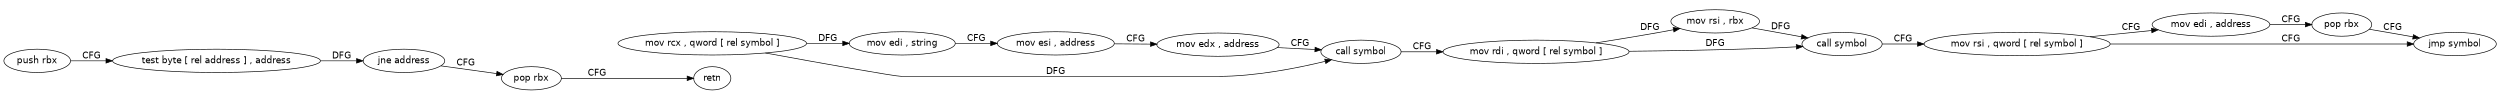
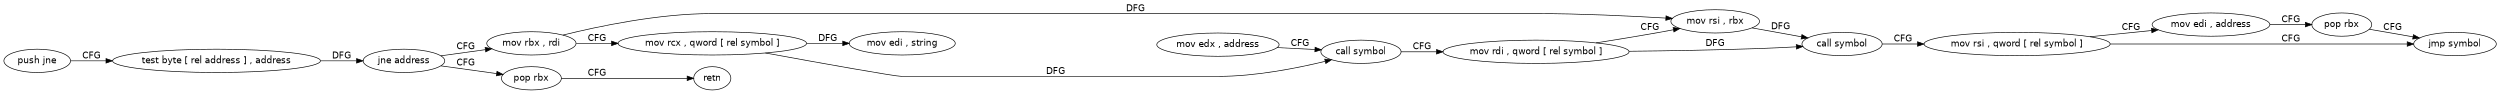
edge "mov rdi , qword [ rel symbol ]" -> "mov rsi , rbx": label "DFG" -> "CFG"
node "mov rbx , rdi": added
node "mov esi , address": removed
node "push rbx": label "push rbx" -> "push jne"
